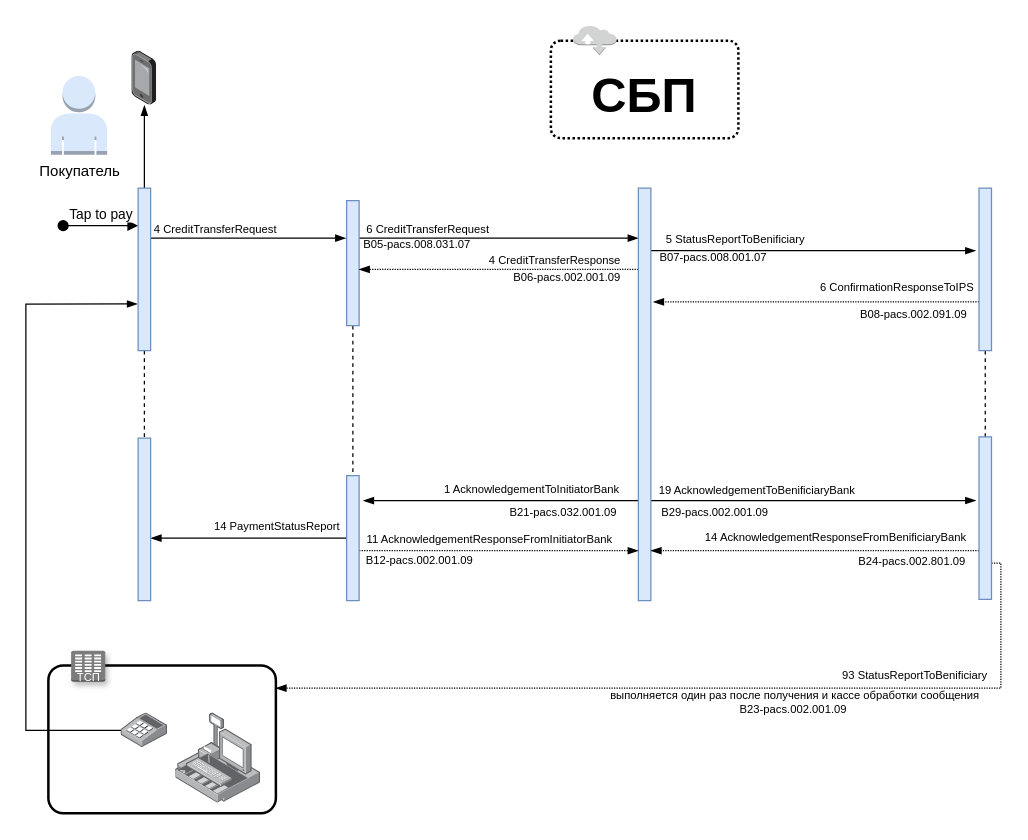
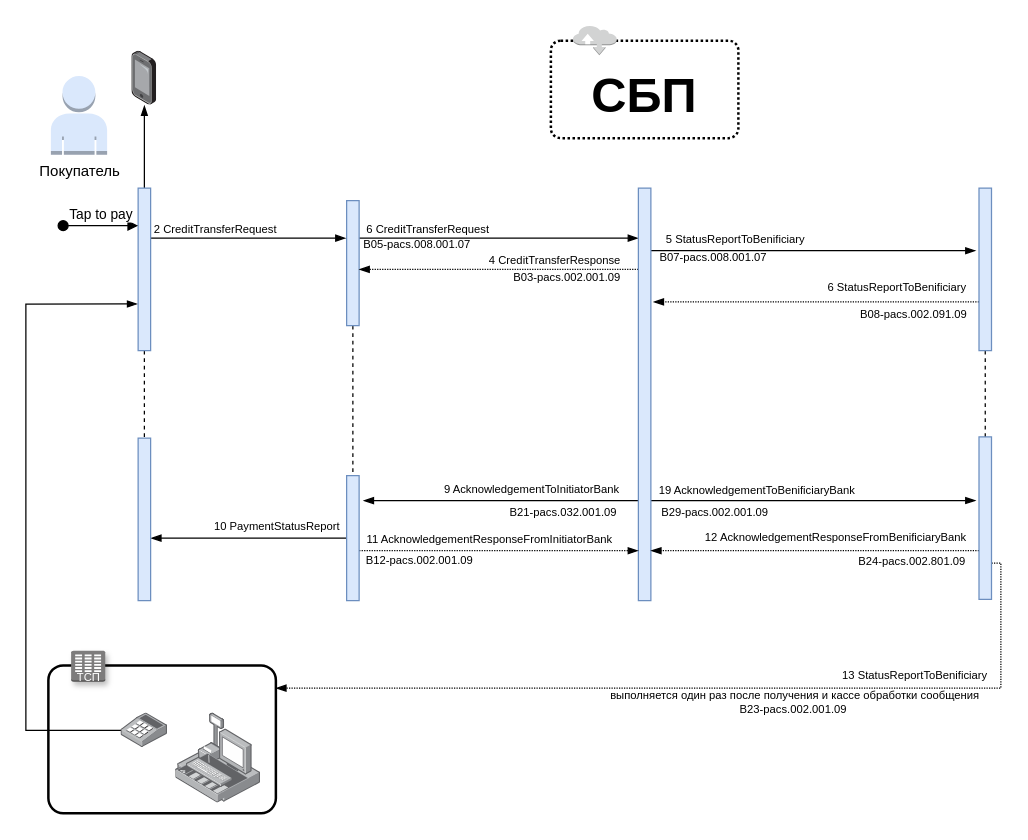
node "4 CreditTransferRequest": label "4 CreditTransferRequest" -> "2 CreditTransferRequest"
node "B05-pacs.008.031.07": label "B05-pacs.008.031.07" -> "B05-pacs.008.001.07"
node "B06-pacs.002.001.09": label "B06-pacs.002.001.09" -> "B03-pacs.002.001.09"
node "6 ConfirmationResponseToIPS": label "6 ConfirmationResponseToIPS" -> "6 StatusReportToBenificiary"
node "1 AcknowledgementToInitiatorBank": label "1 AcknowledgementToInitiatorBank" -> "9 AcknowledgementToInitiatorBank"
node "14 PaymentStatusReport": label "14 PaymentStatusReport" -> "10 PaymentStatusReport"
node "14 AcknowledgementResponseFromBenificiaryBank": label "14 AcknowledgementResponseFromBenificiaryBank" -> "12 AcknowledgementResponseFromBenificiaryBank"
node "93 StatusReportToBenificiary": label "93 StatusReportToBenificiary" -> "13 StatusReportToBenificiary"
